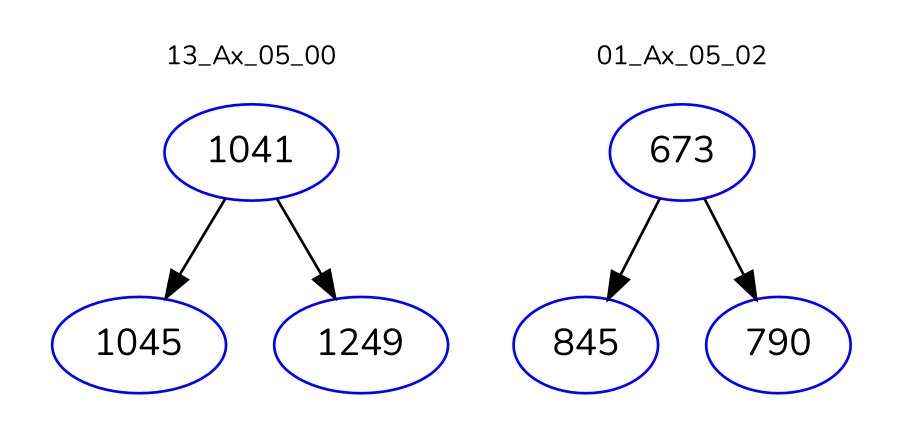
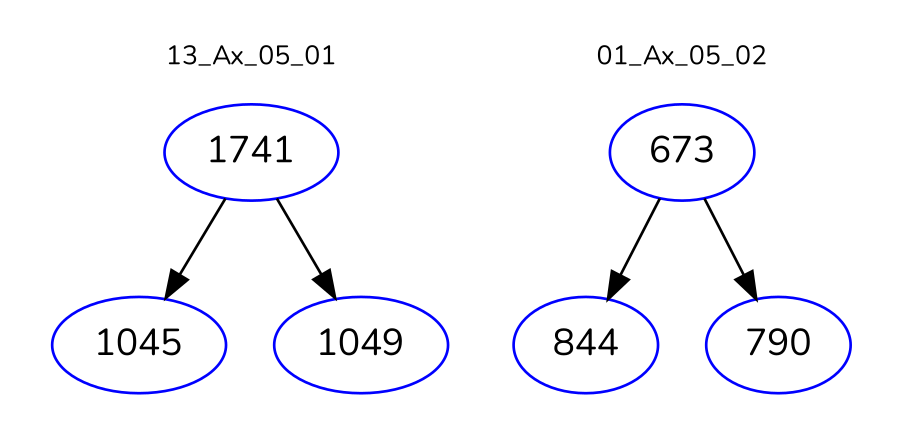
cluster "13_Ax_05_00": label "13_Ax_05_00" -> "13_Ax_05_01"
node "1041": label "1041" -> "1741"
node "1249": label "1249" -> "1049"
node "845": label "845" -> "844"
